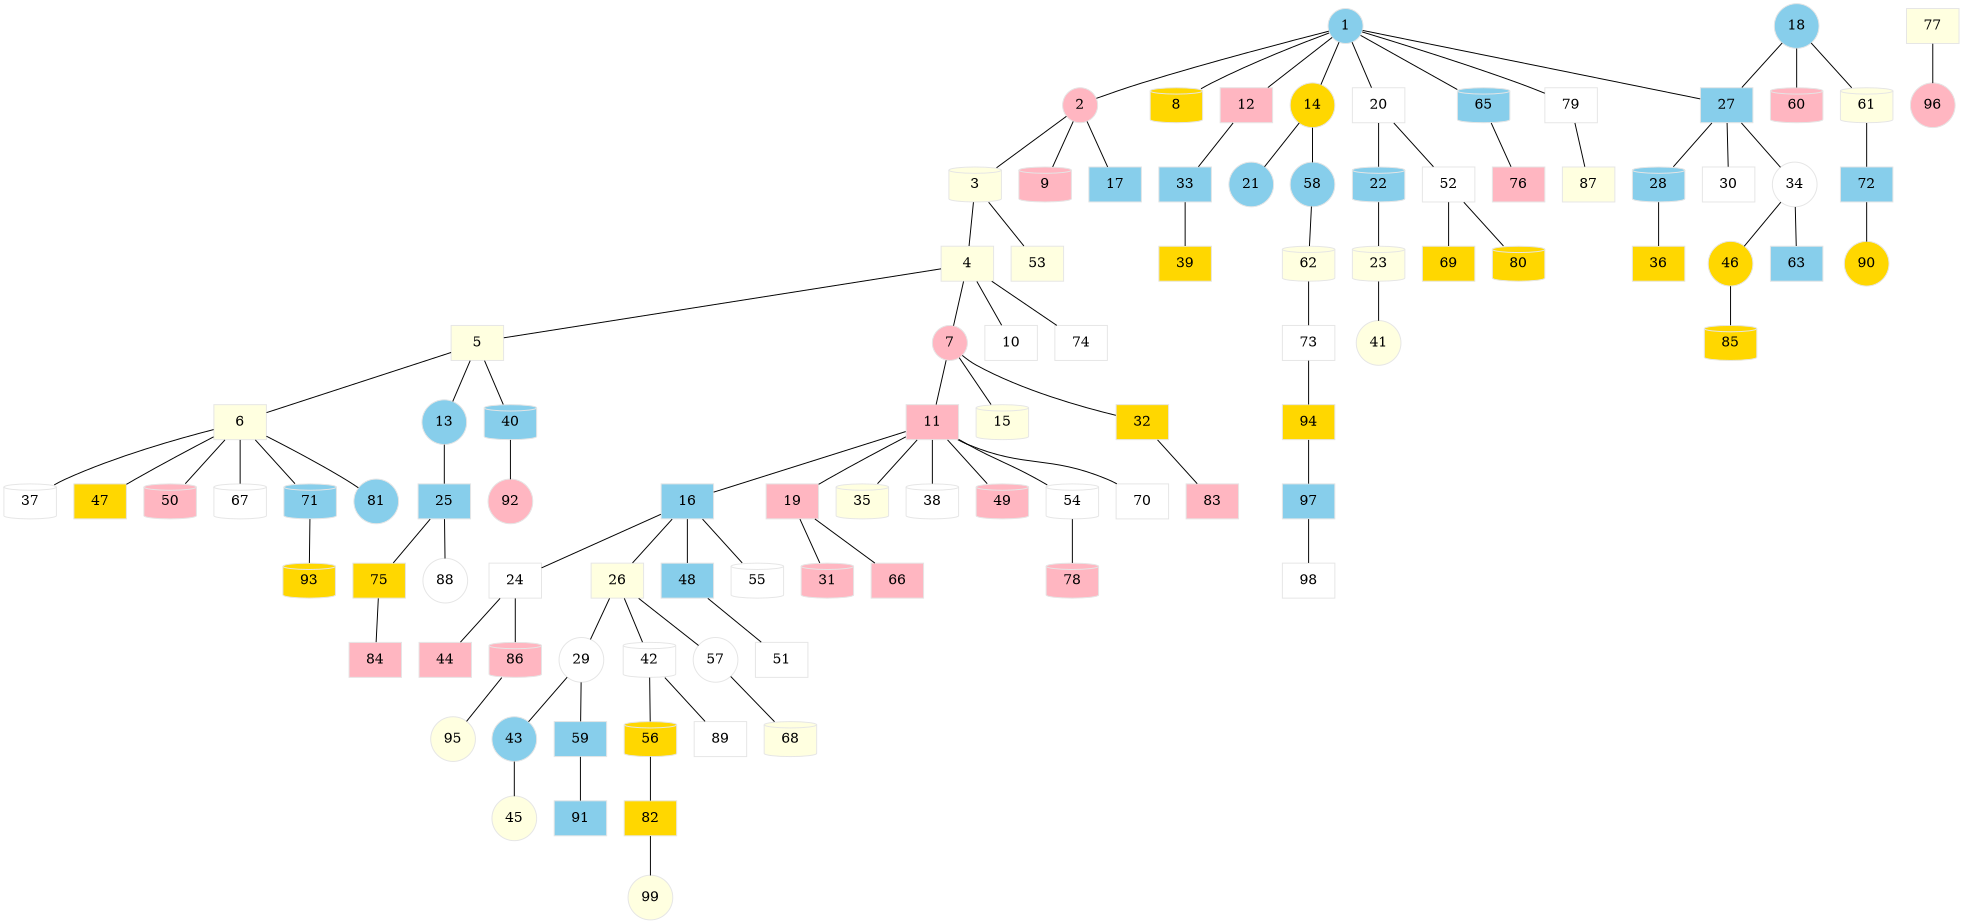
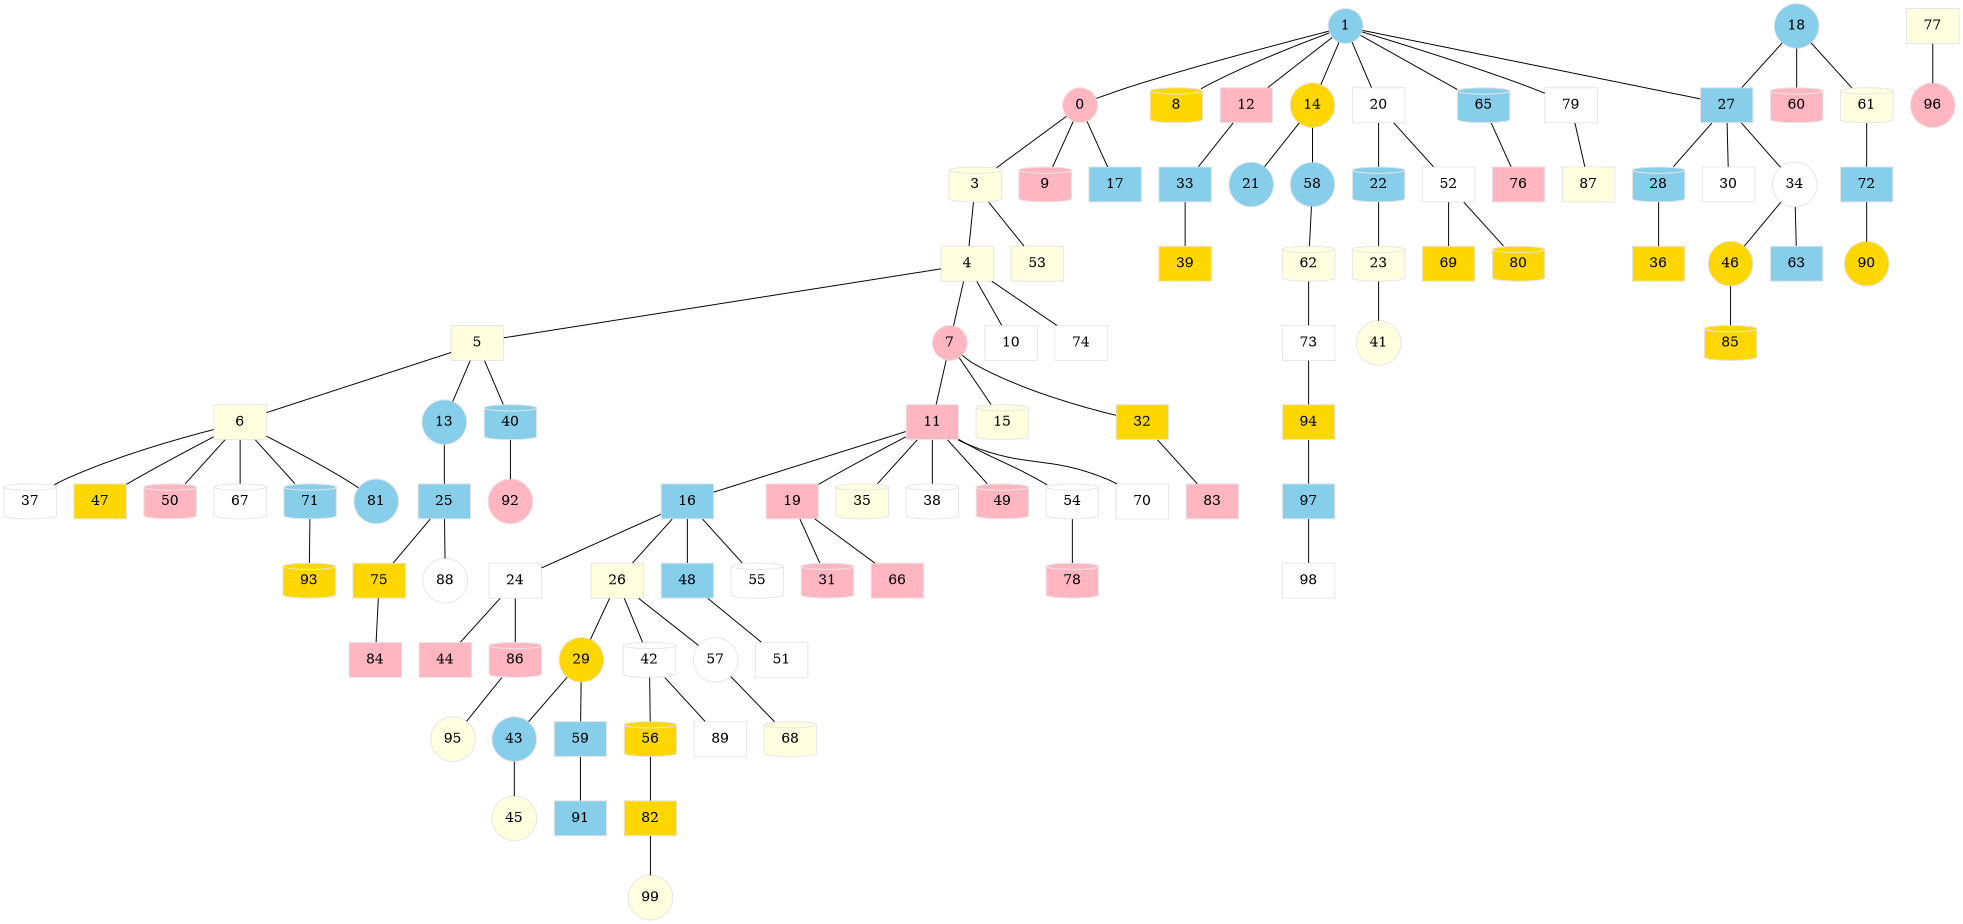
node "2": label "2" -> "0"
node "29": fillcolor white -> gold
